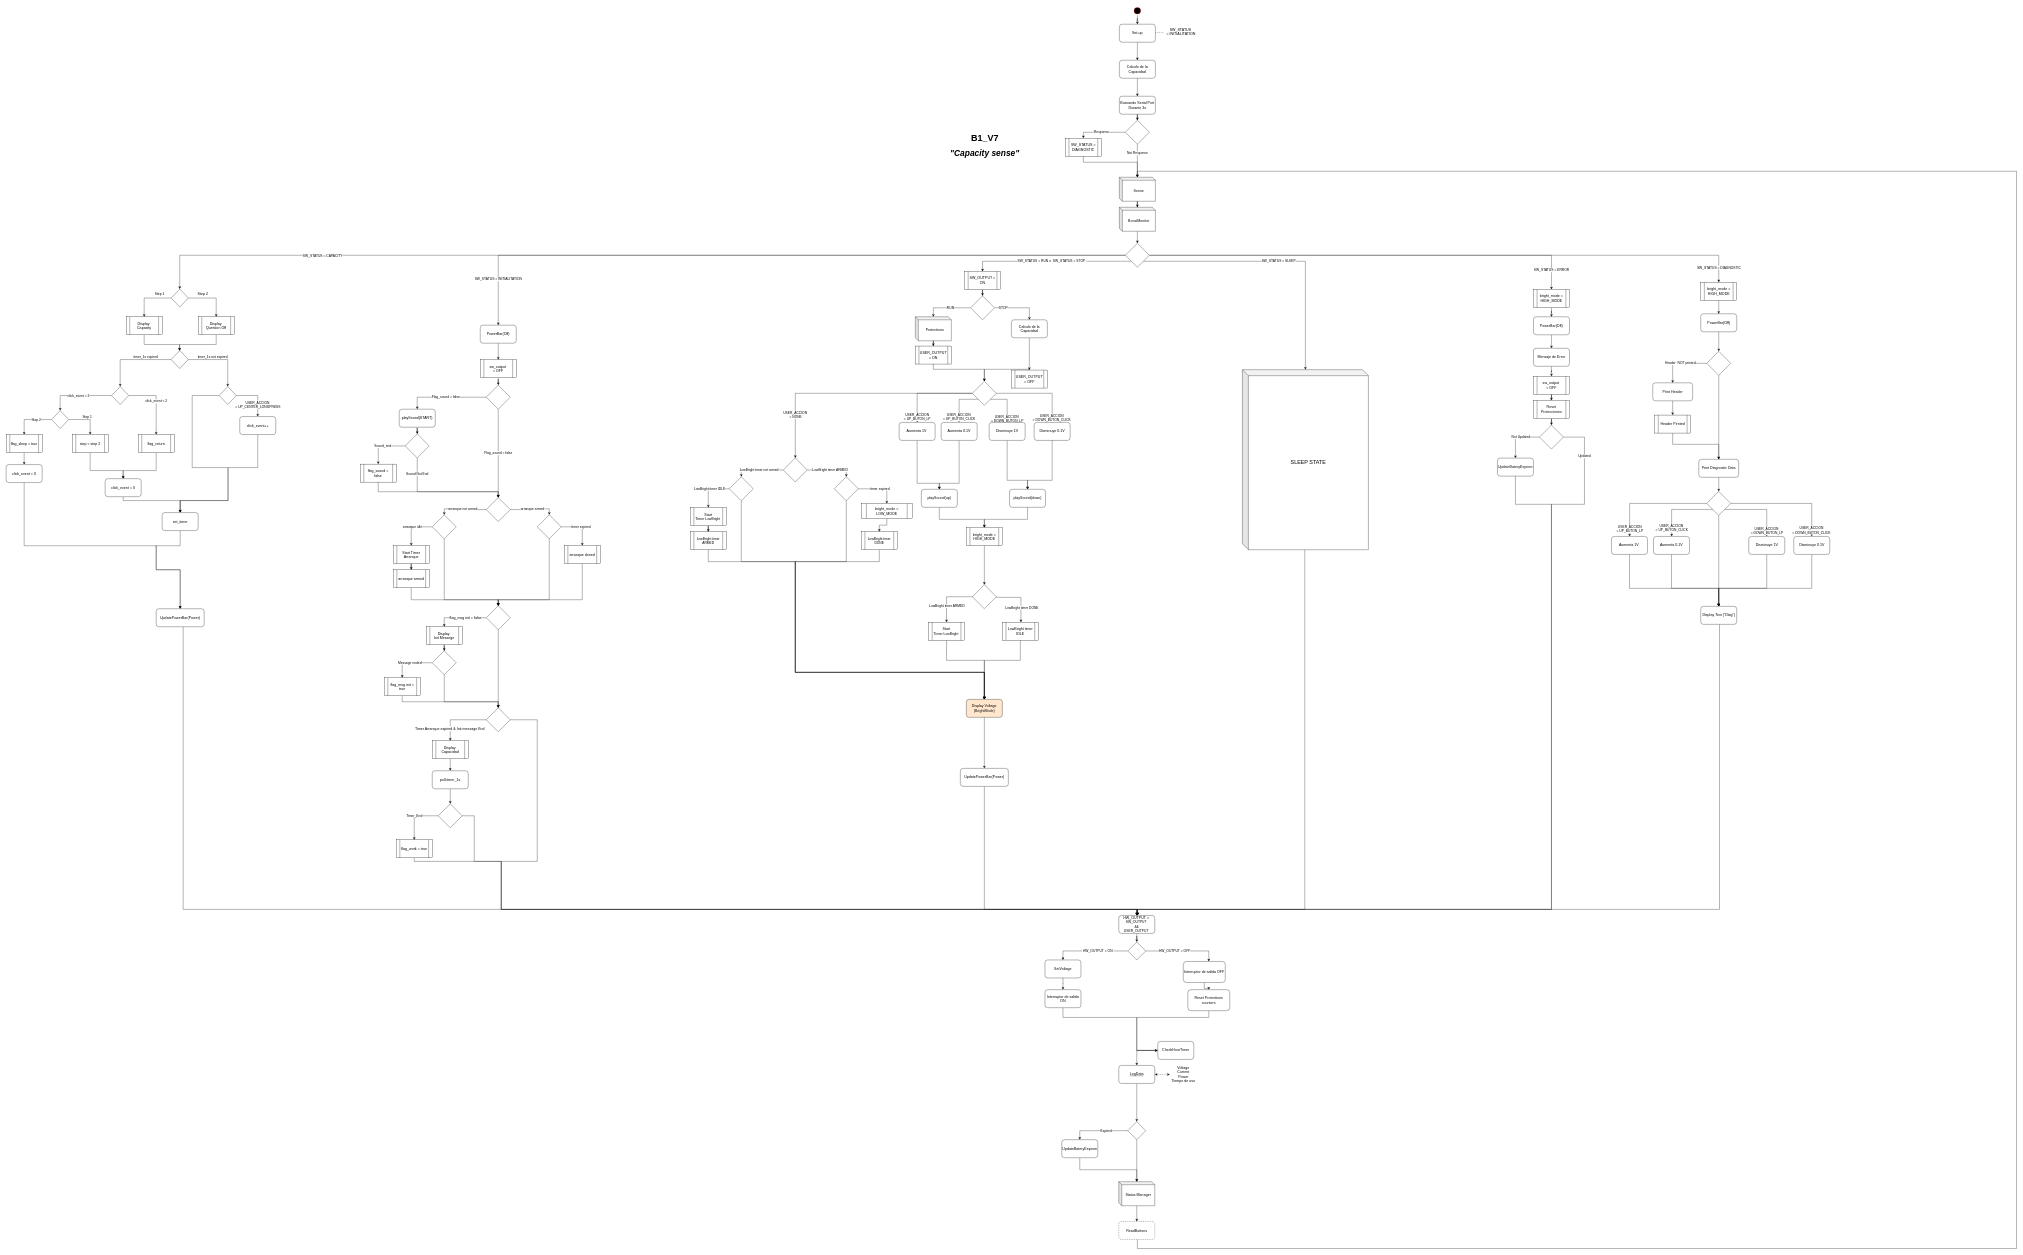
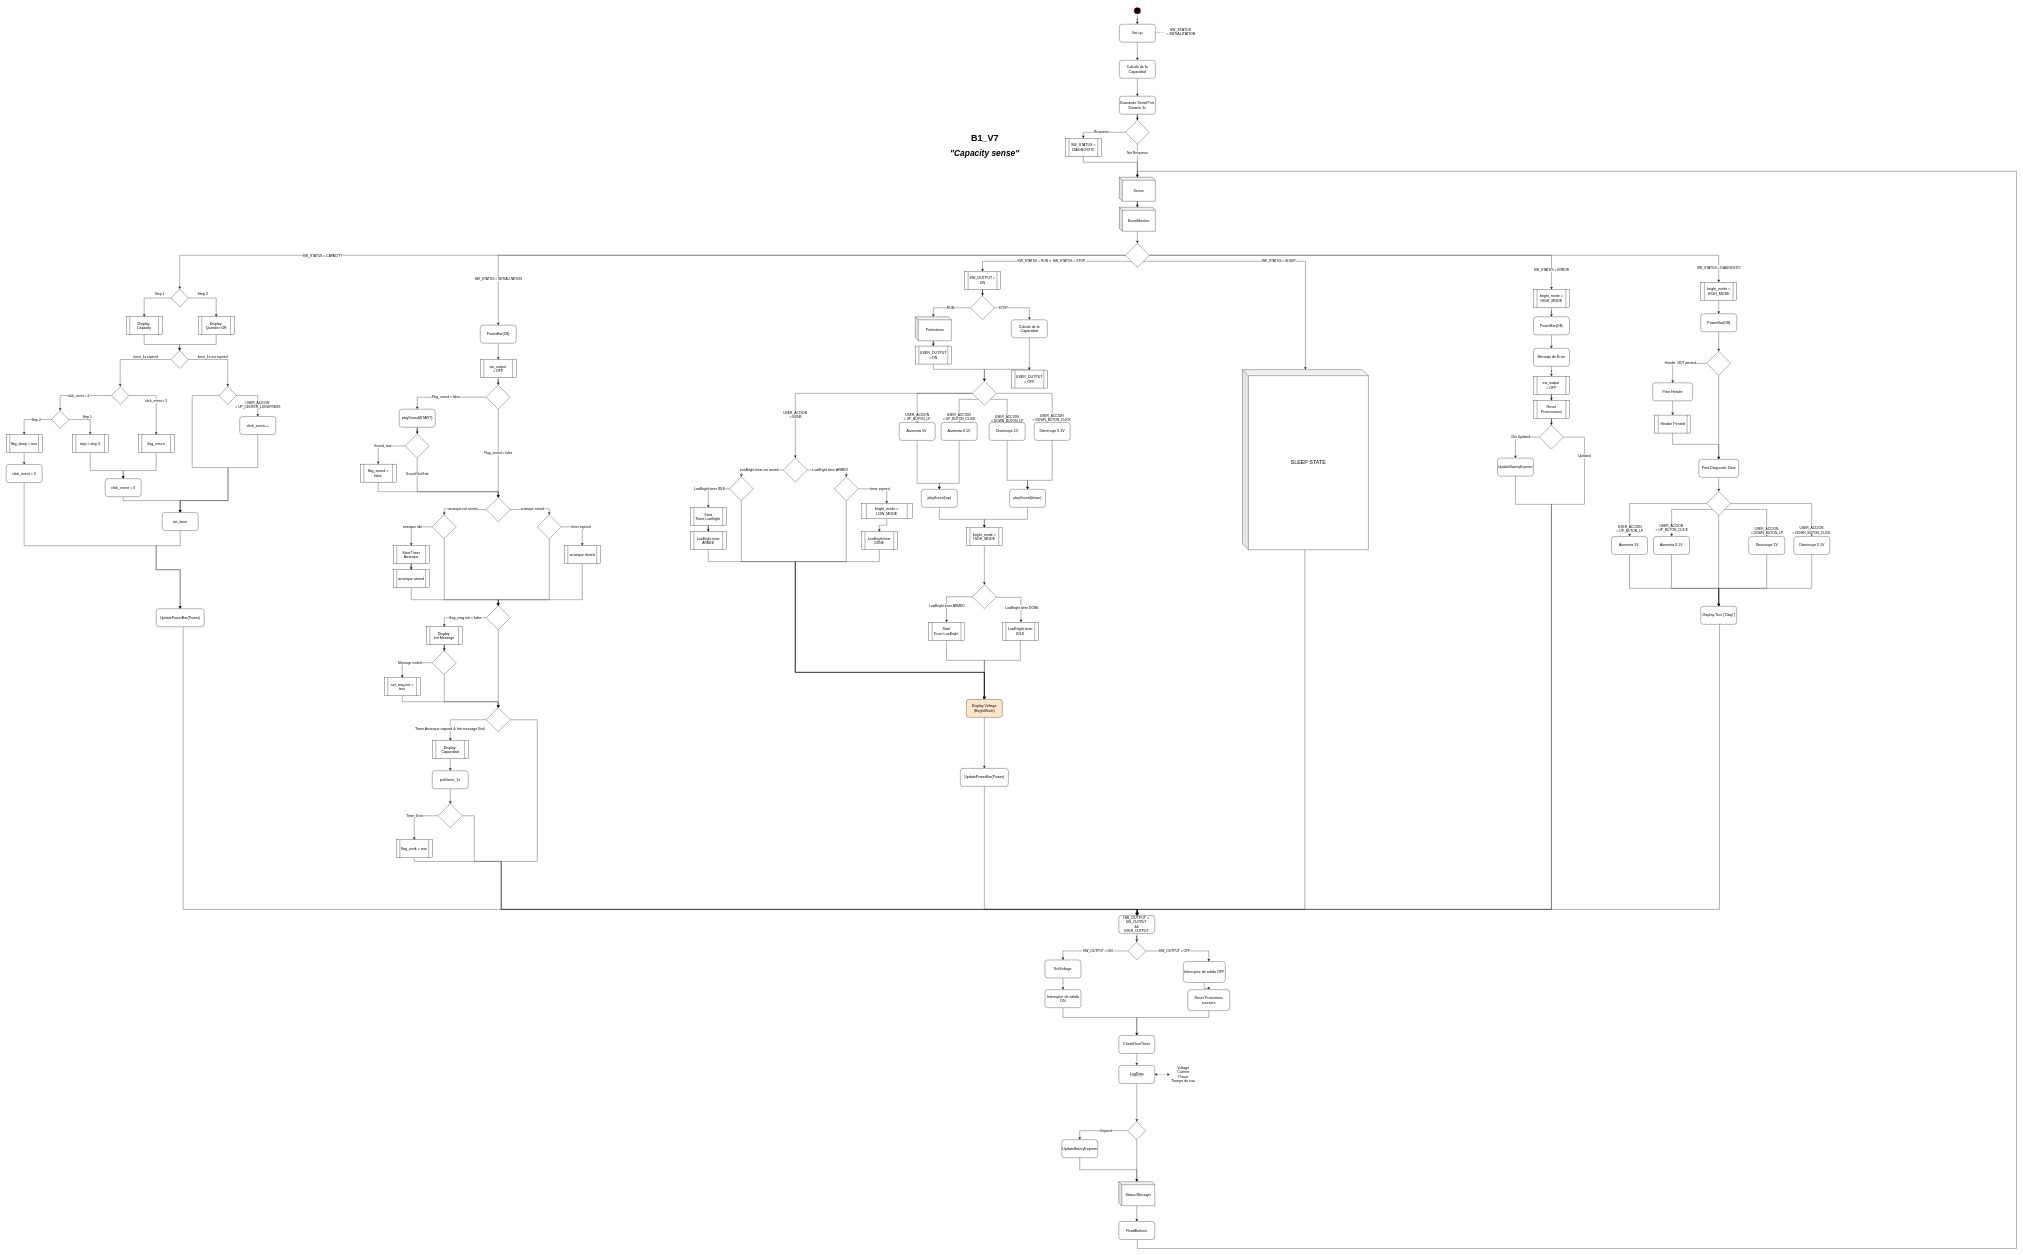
node "flag_msg init = true": label "flag_msg init = true" -> "set_msg init = true"
node "CheckHourTimer": moved (1176, 1050) -> (1137, 1044)
node "ReadButtons": style dashed -> solid
